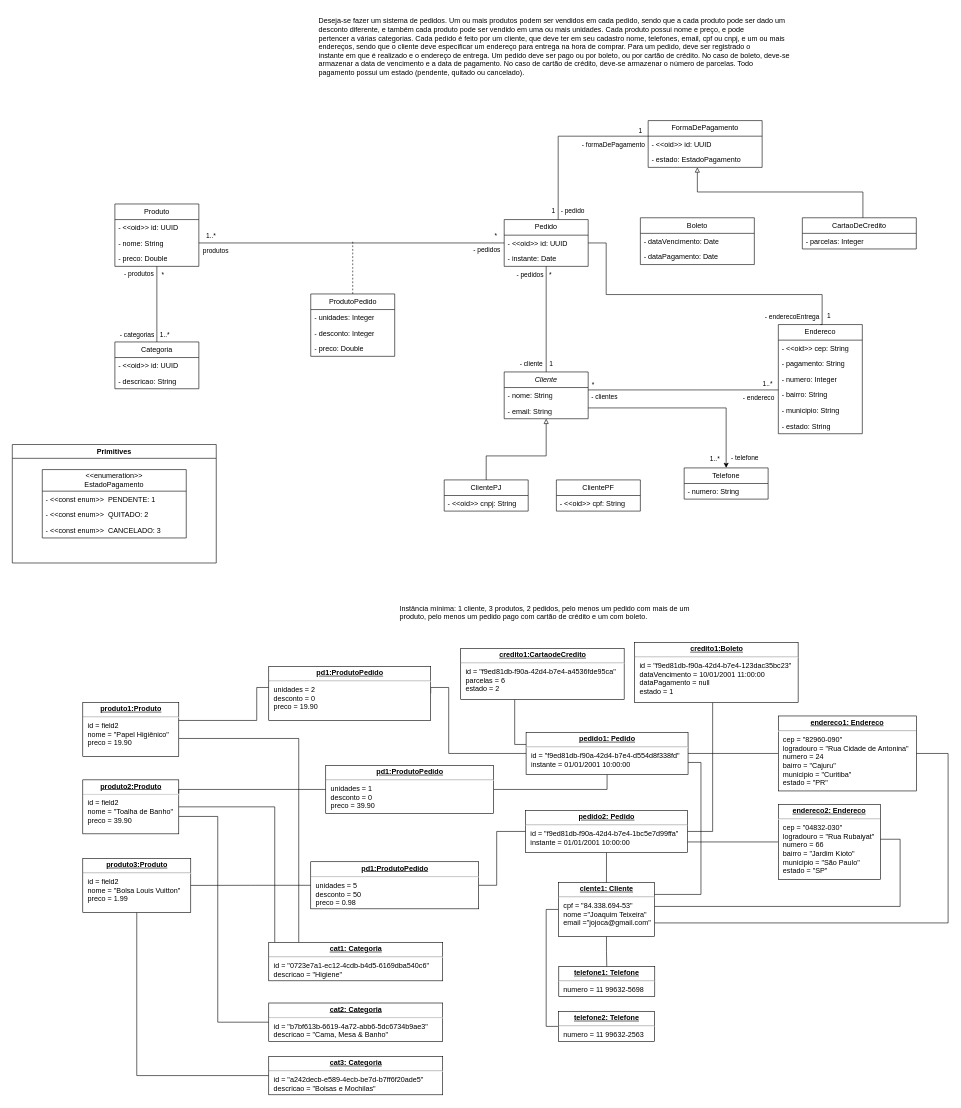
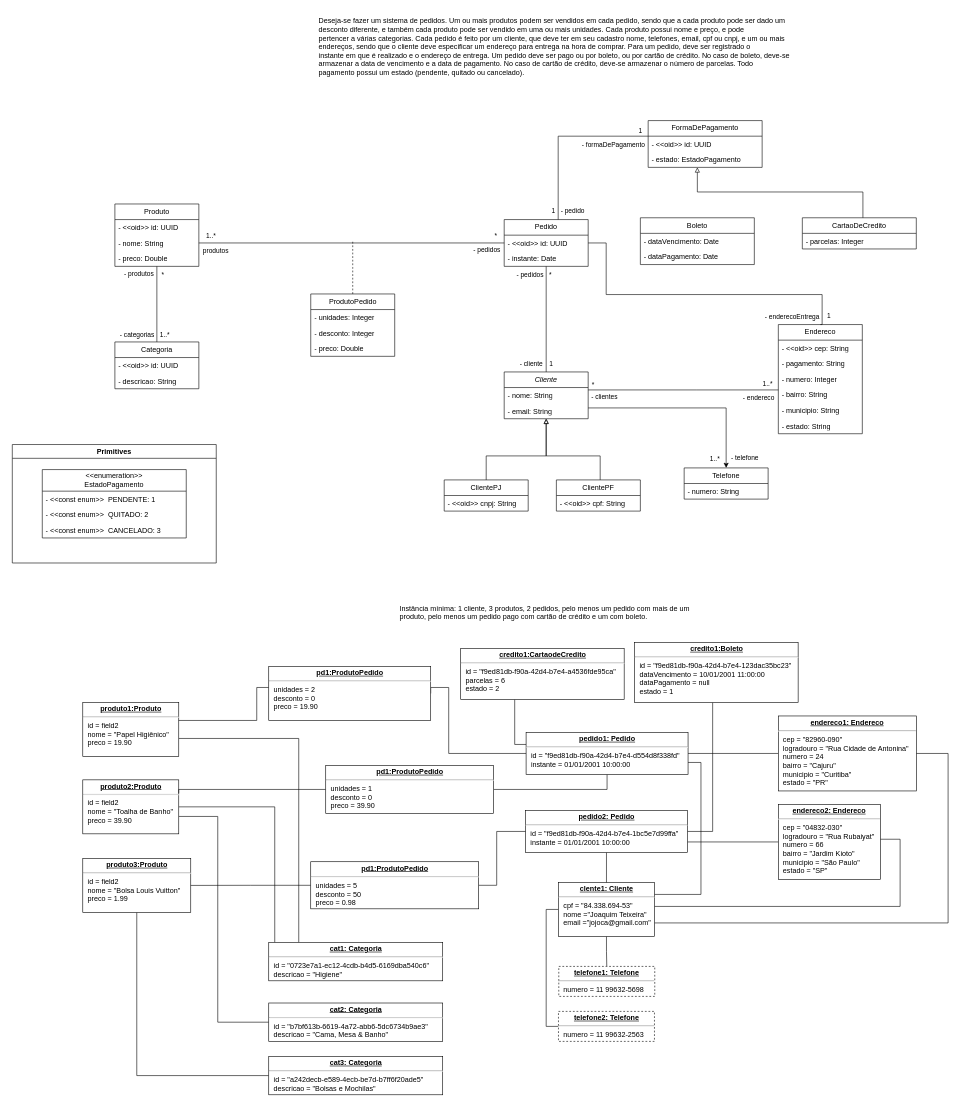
edge "ClientePF" -> "Cliente": added
node "telefone1: Telefone numero = 11 99632-5698": style solid -> dashed
node "telefone2: Telefone numero = 11 99632-2563": style solid -> dashed
